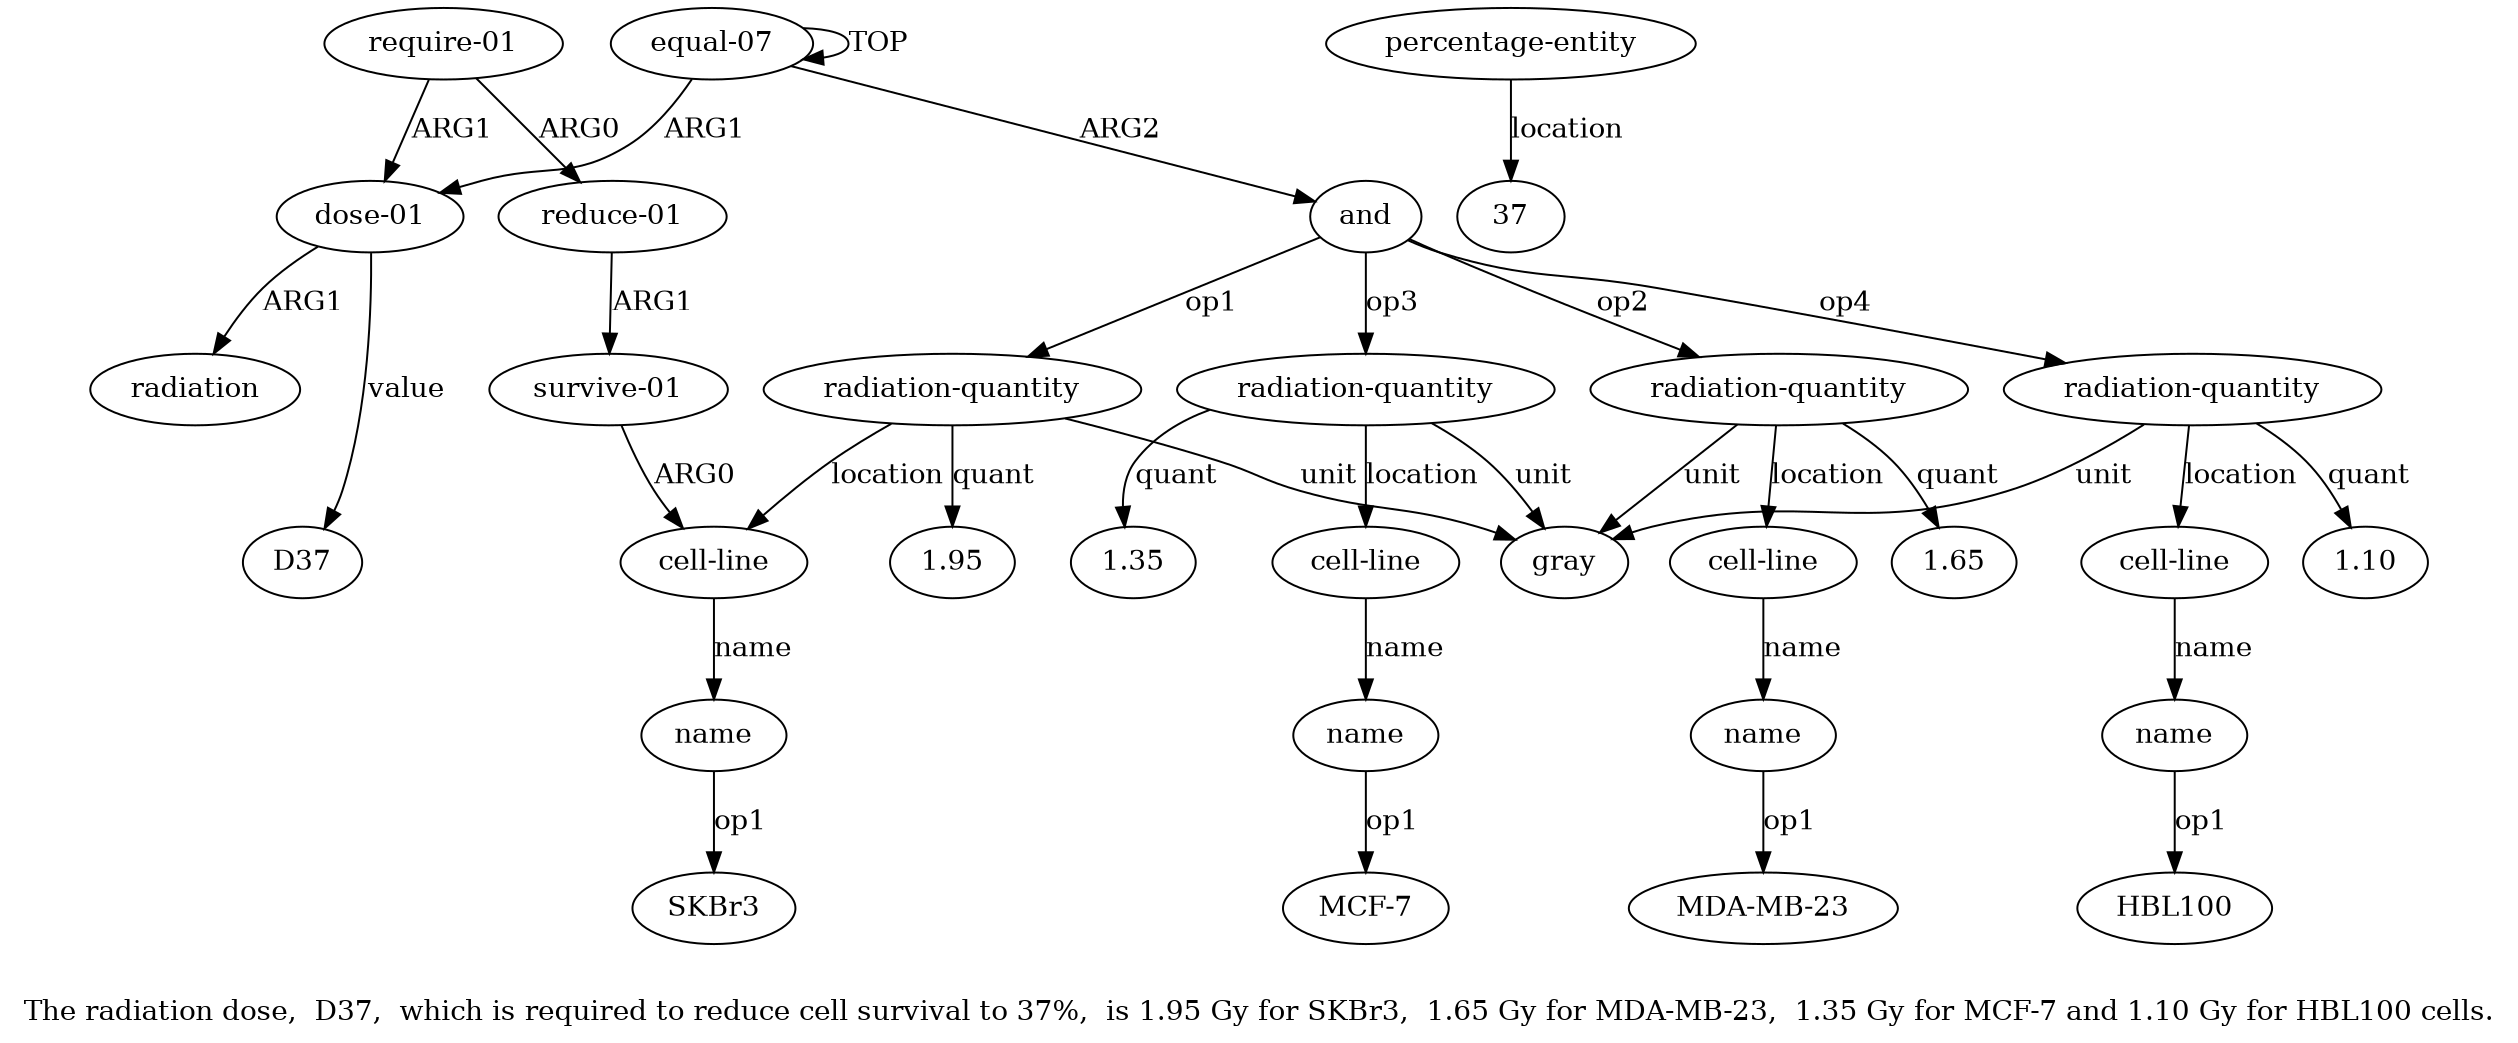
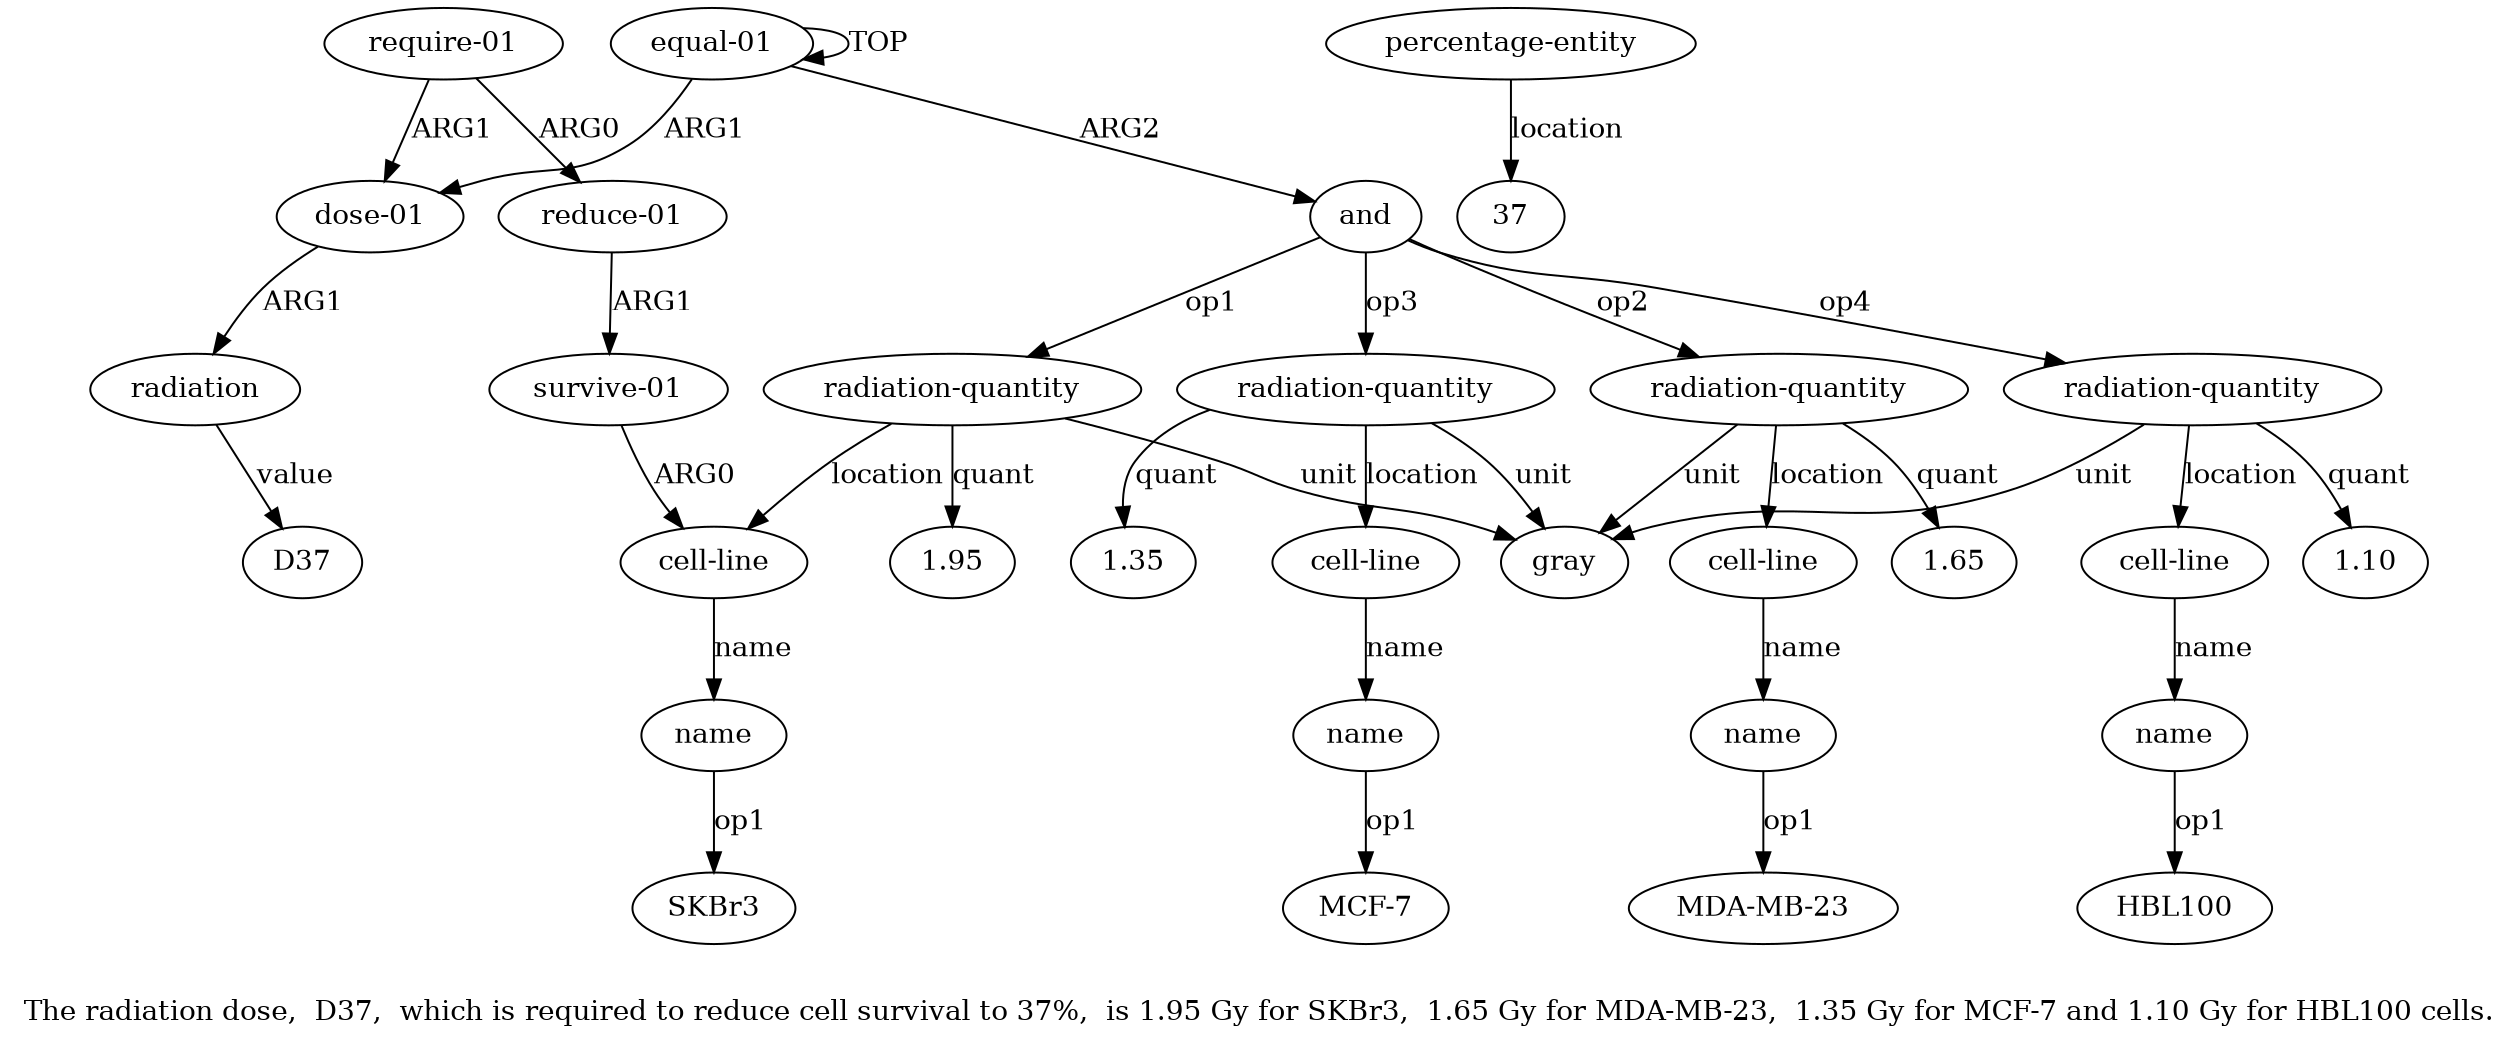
node "equal-07": label "equal-07" -> "equal-01"
edge "dose-01" -> "D37": now "radiation" -> "D37"
